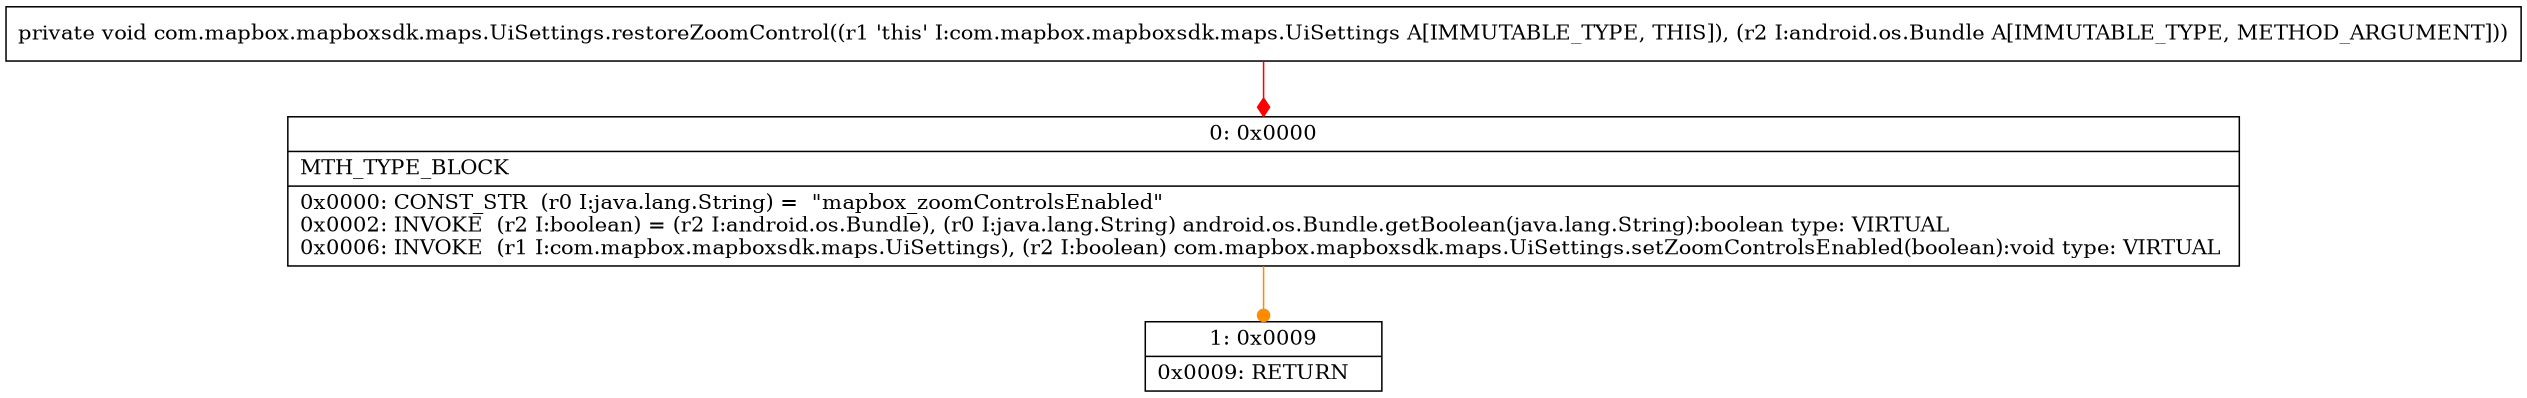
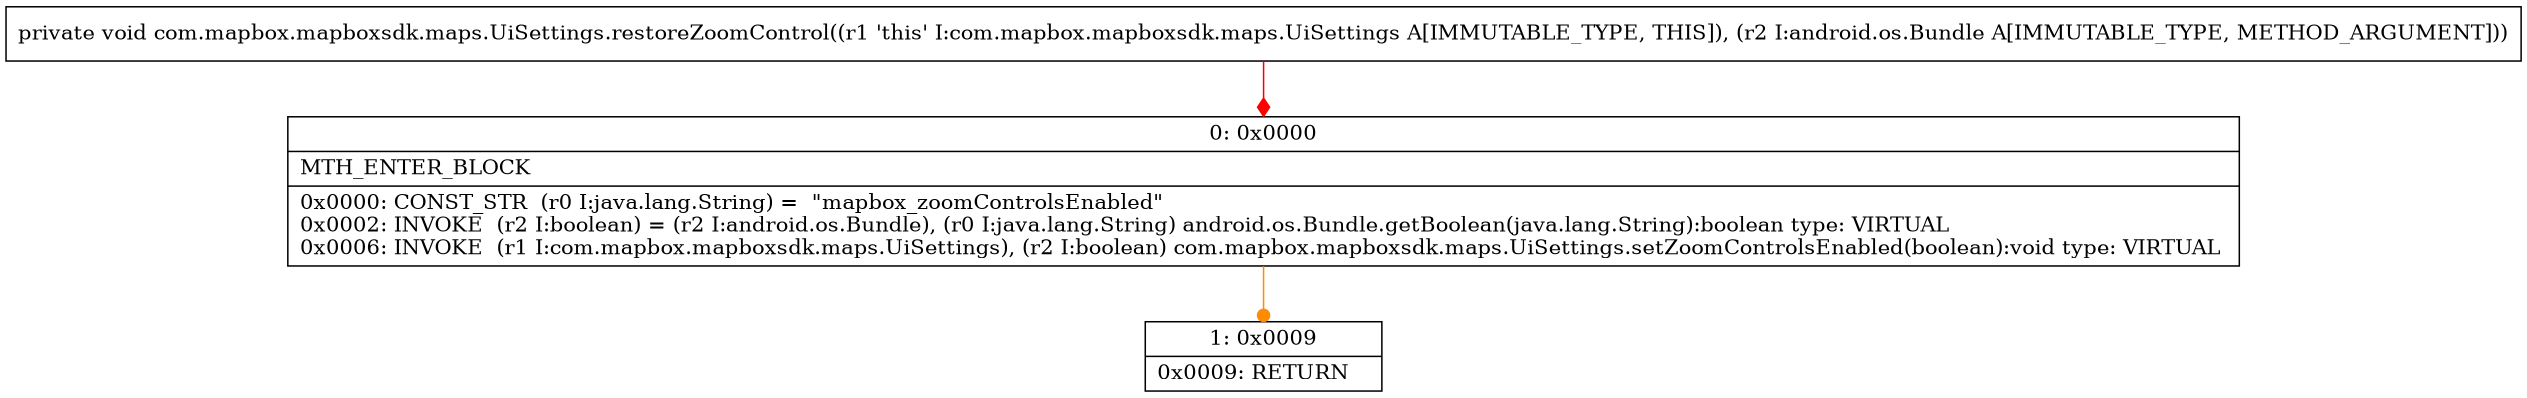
node "0: 0x0000": text "MTH_TYPE_BLOCK" -> "MTH_ENTER_BLOCK"
